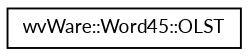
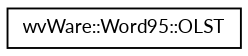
node "wvWare::Word45::OLST": label "wvWare::Word45::OLST" -> "wvWare::Word95::OLST"
